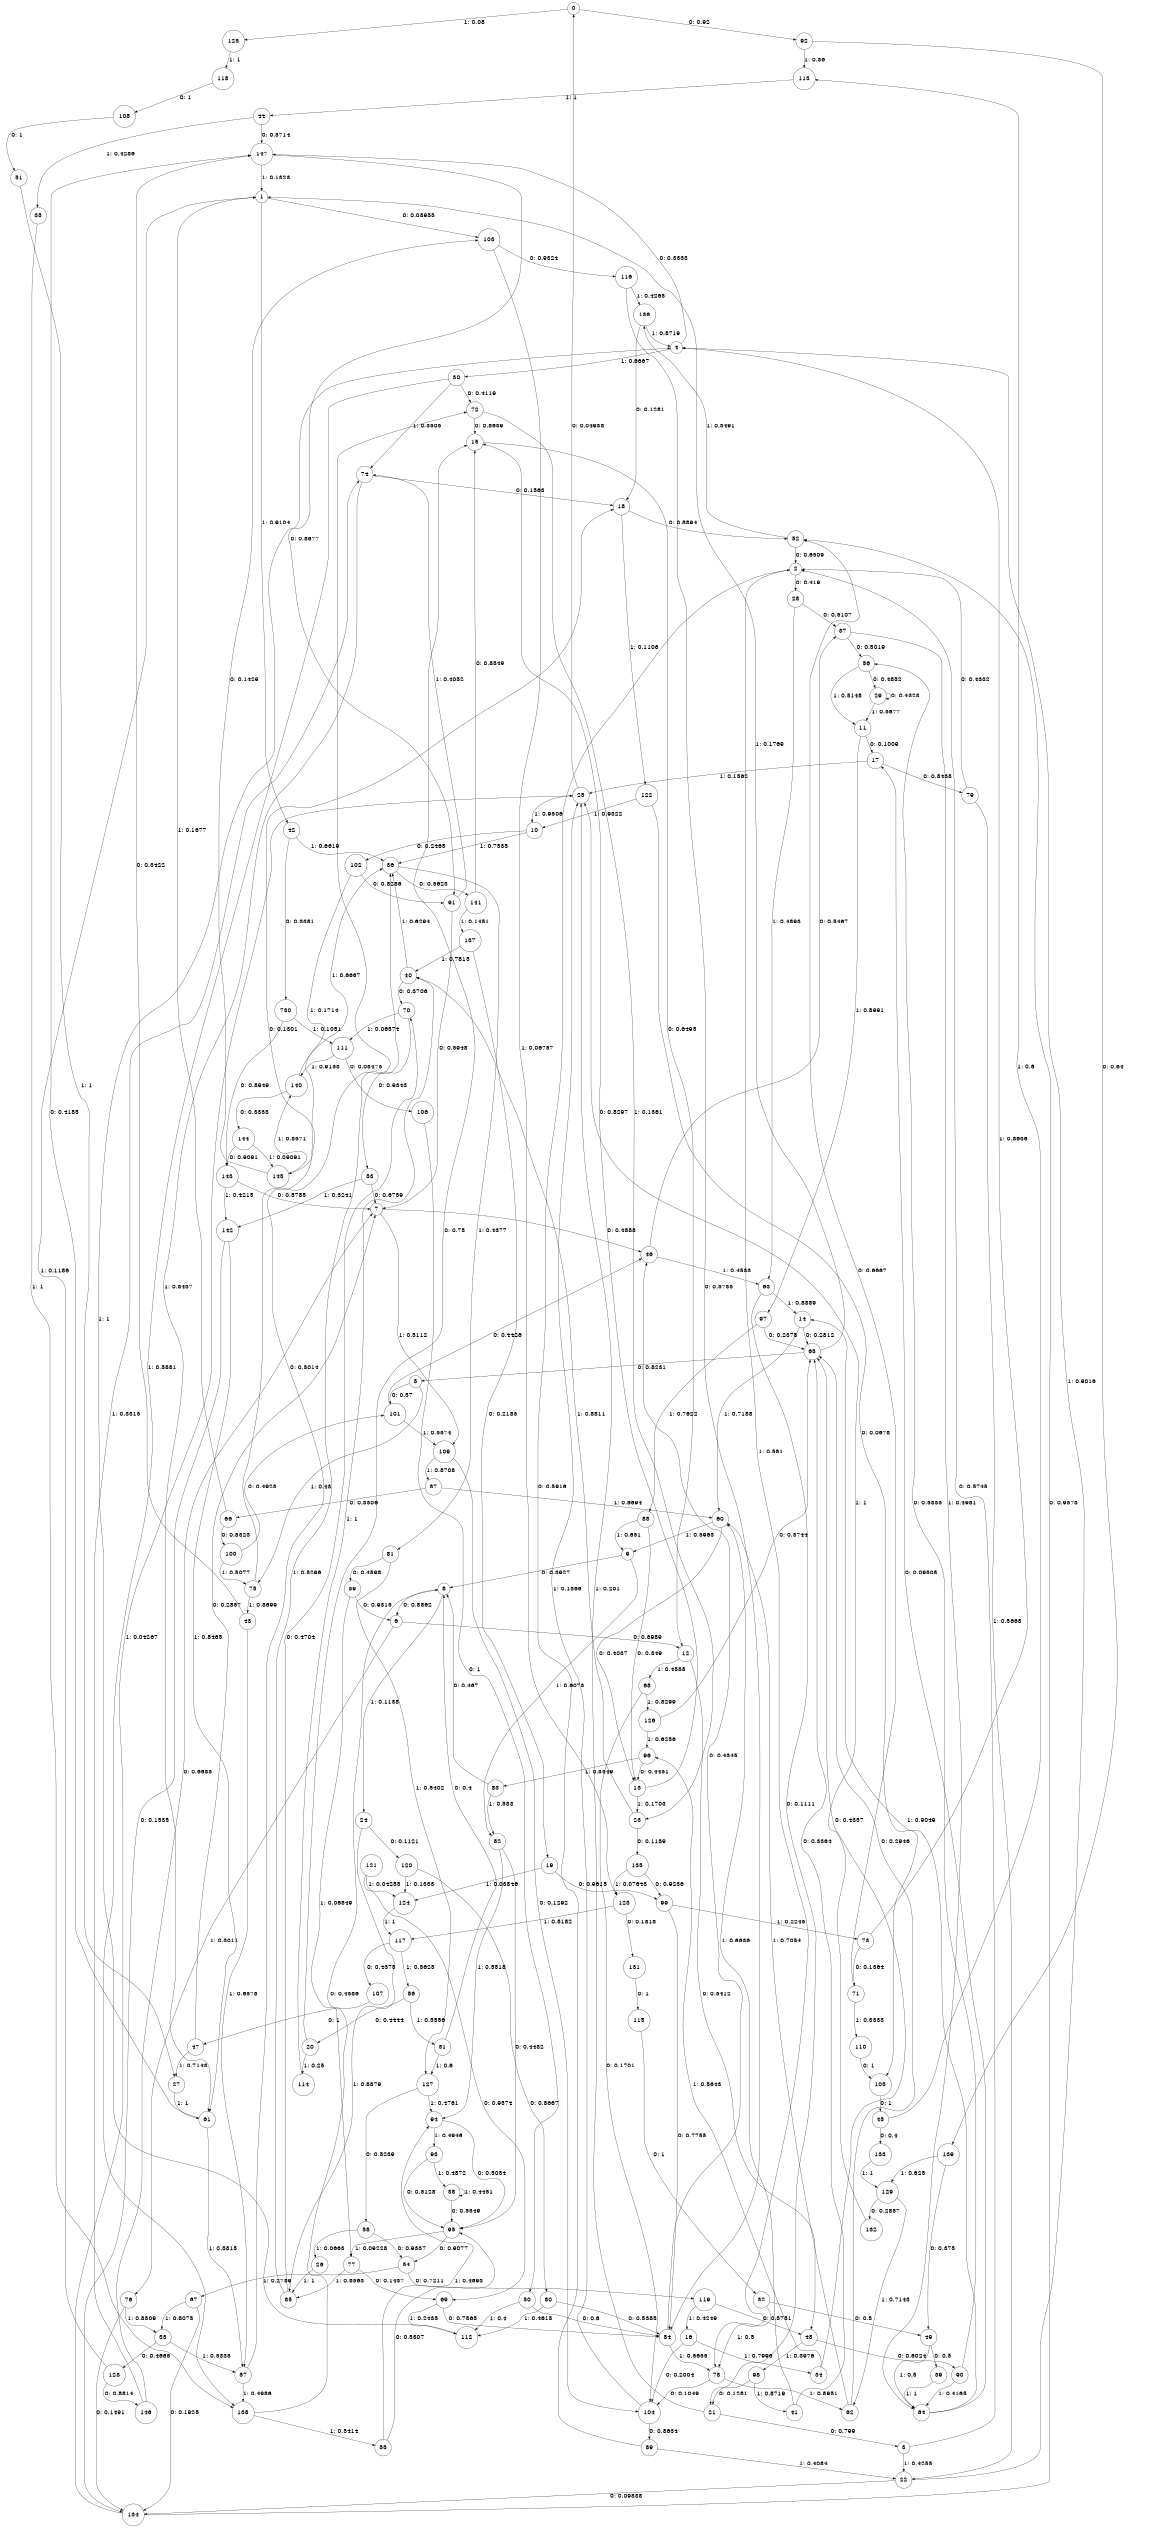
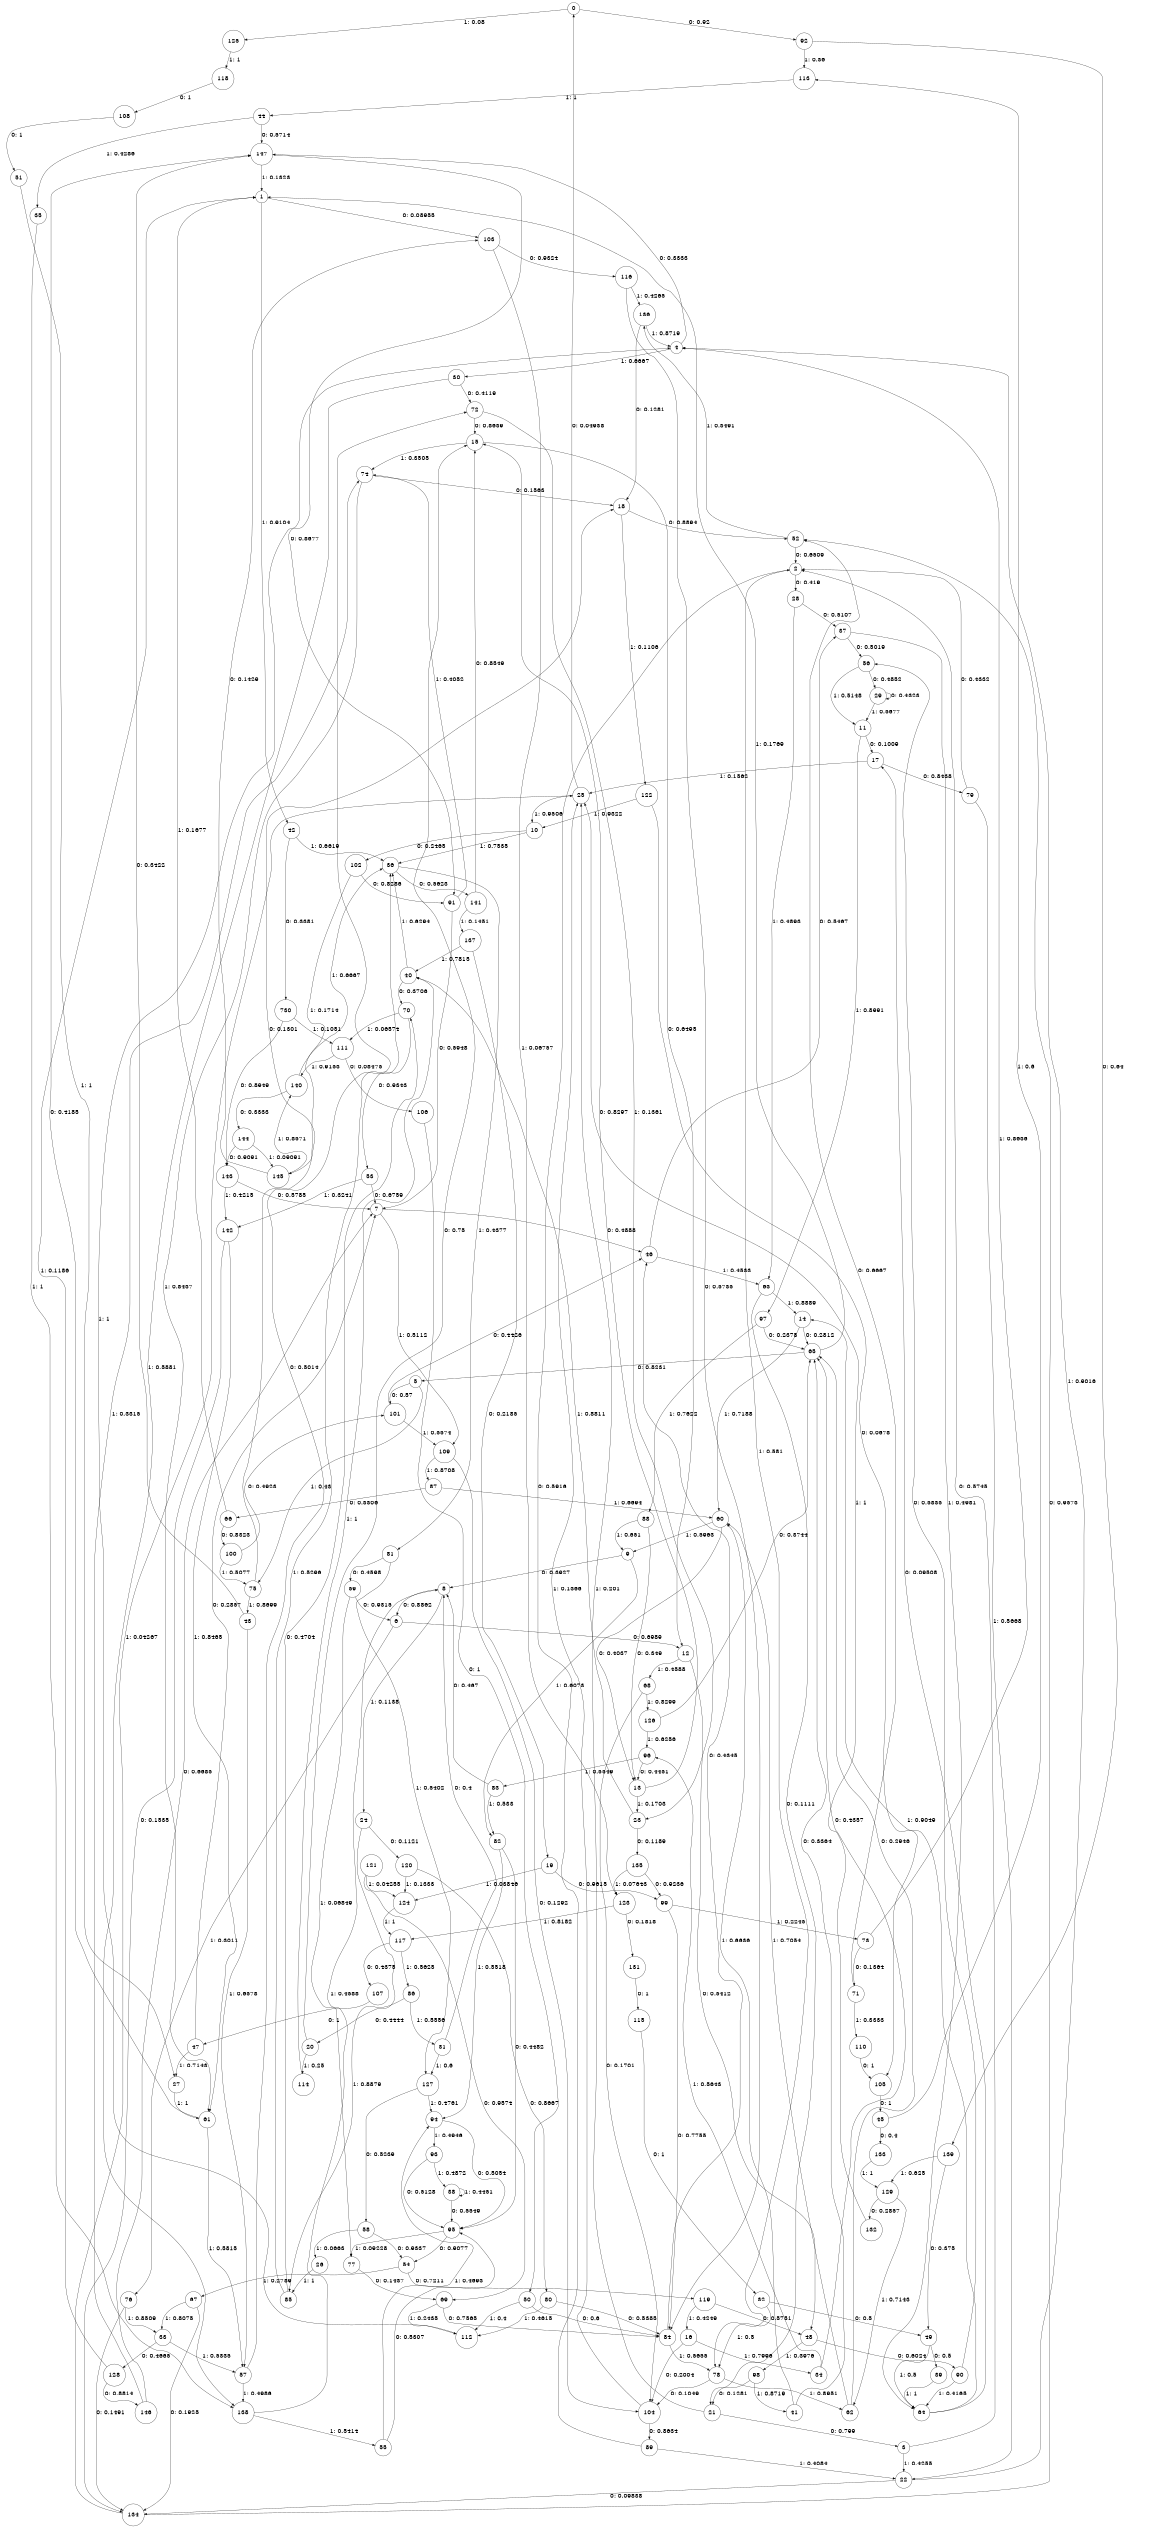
edge "30" -> "74": now "15" -> "74"
edge "138" -> "8": label "0: 0.4586   " -> "1: 0.4588   "
edge "77" -> "85": removed, label "1: 0.8563"
